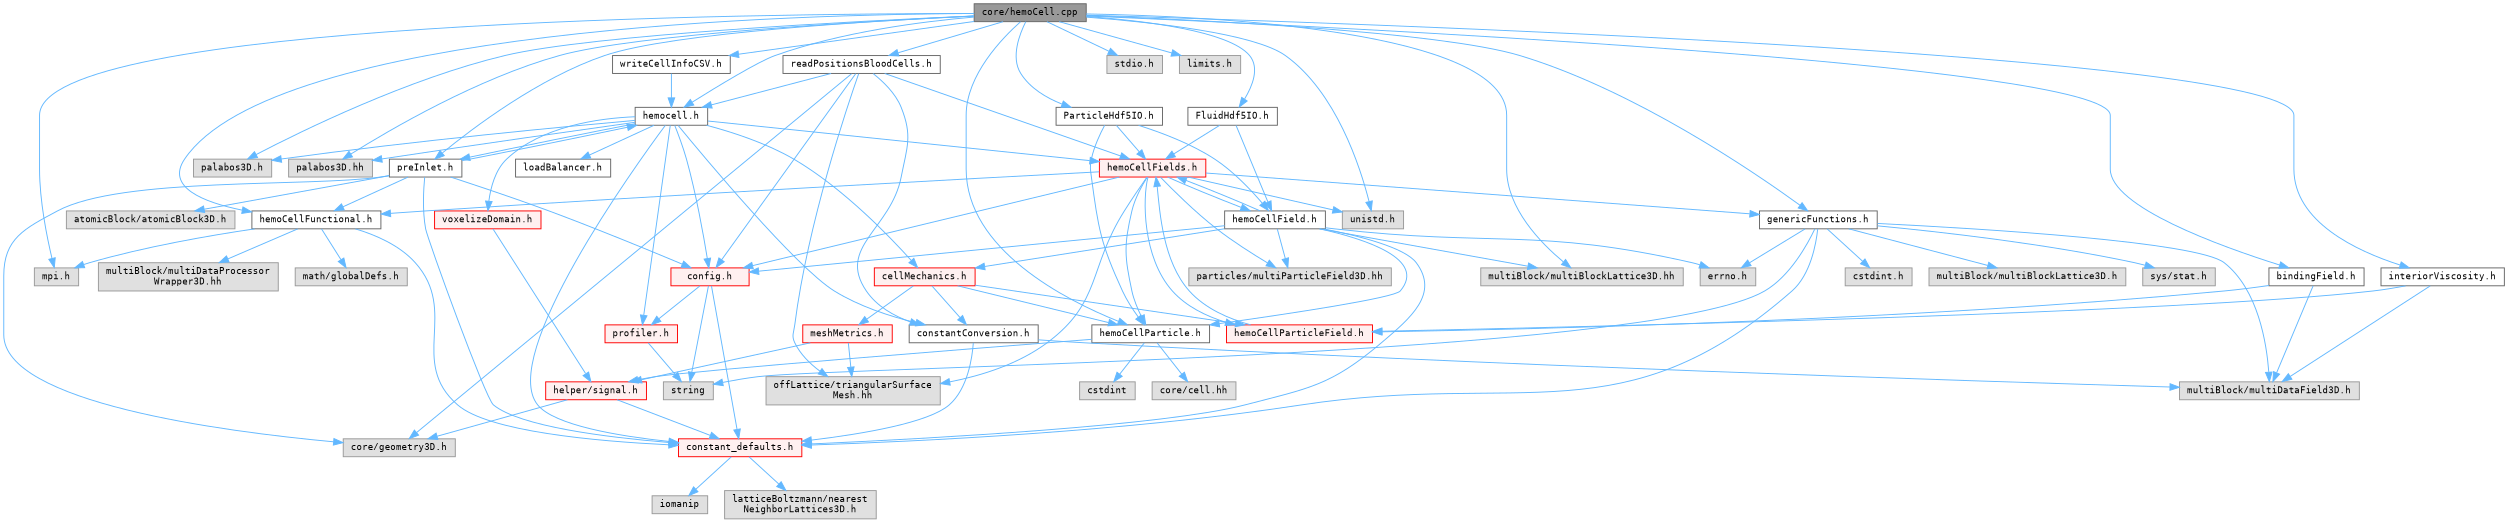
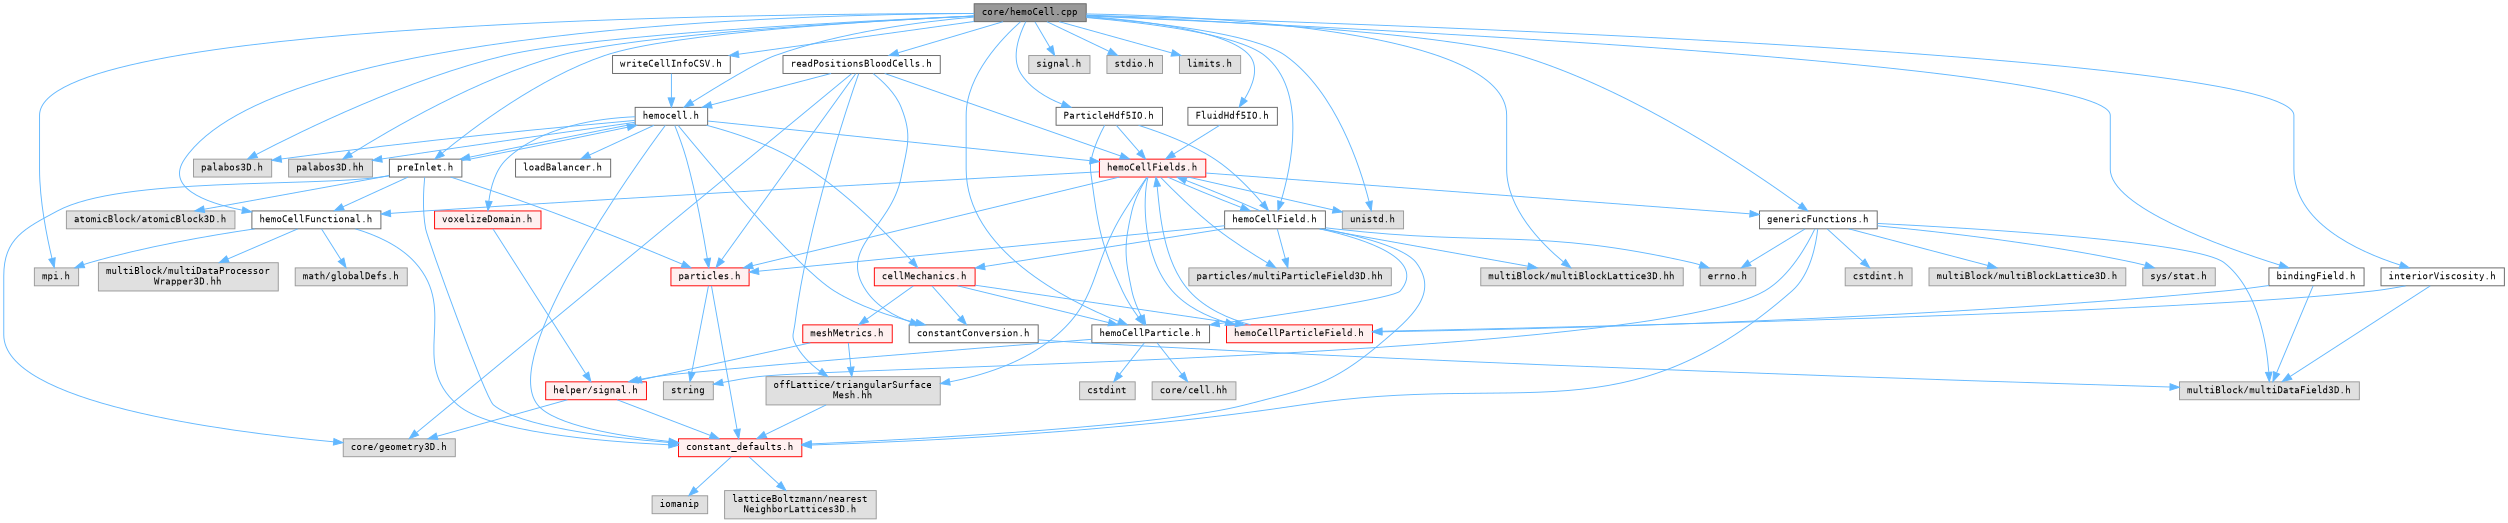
node "signal.h": added
edge "FluidHdf5IO.h" -> "hemoCellField.h": now "core/hemoCell.cpp" -> "hemoCellField.h"
node "config.h": label "config.h" -> "particles.h"
node "profiler.h": removed
edge "constantConversion.h" -> "constant_defaults.h": now "offLattice/triangularSurface Mesh.hh" -> "constant_defaults.h"
